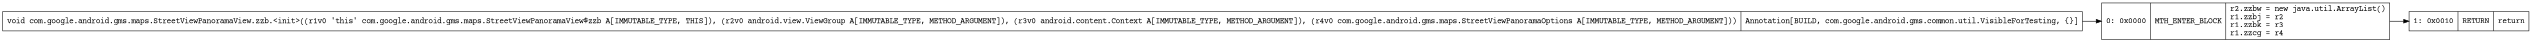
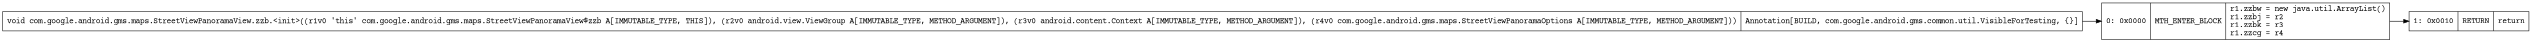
node "0: 0x0000": text "r2.zzbw = new java.util.ArrayList()" -> "r1.zzbw = new java.util.ArrayList()"
